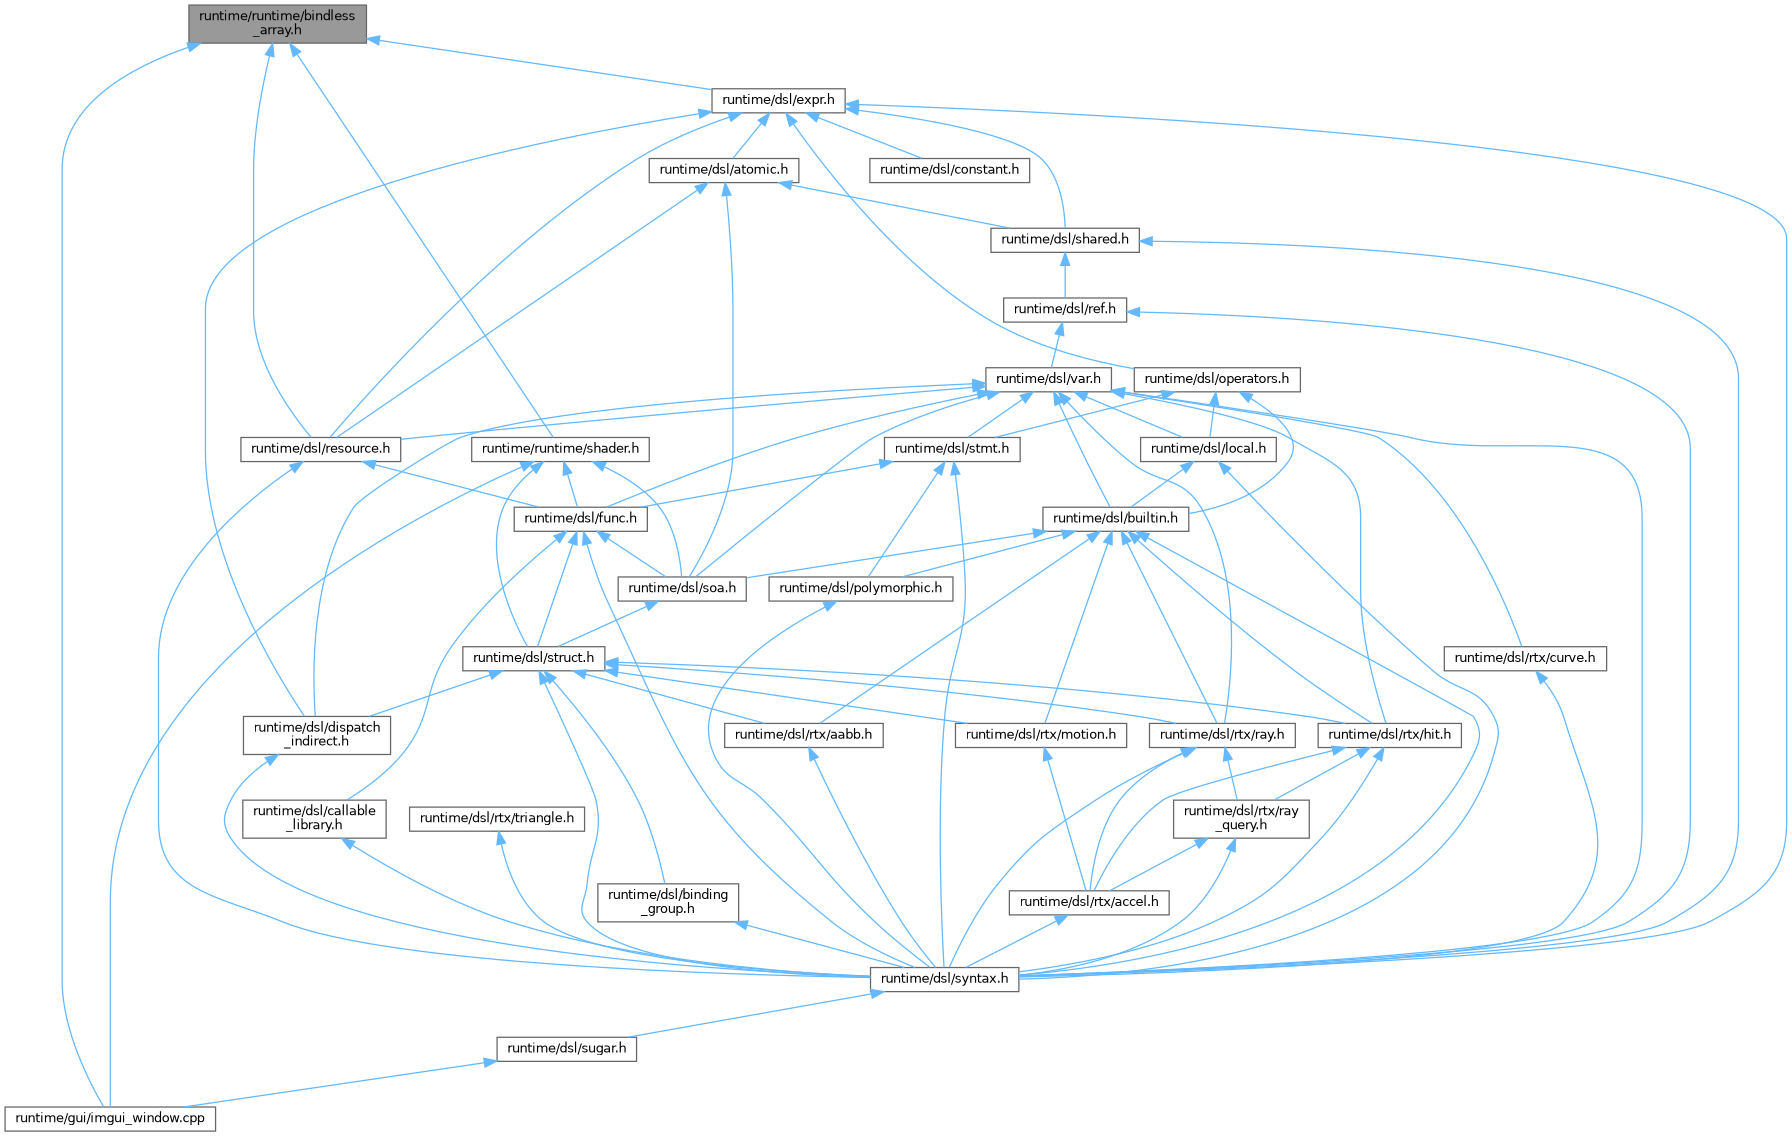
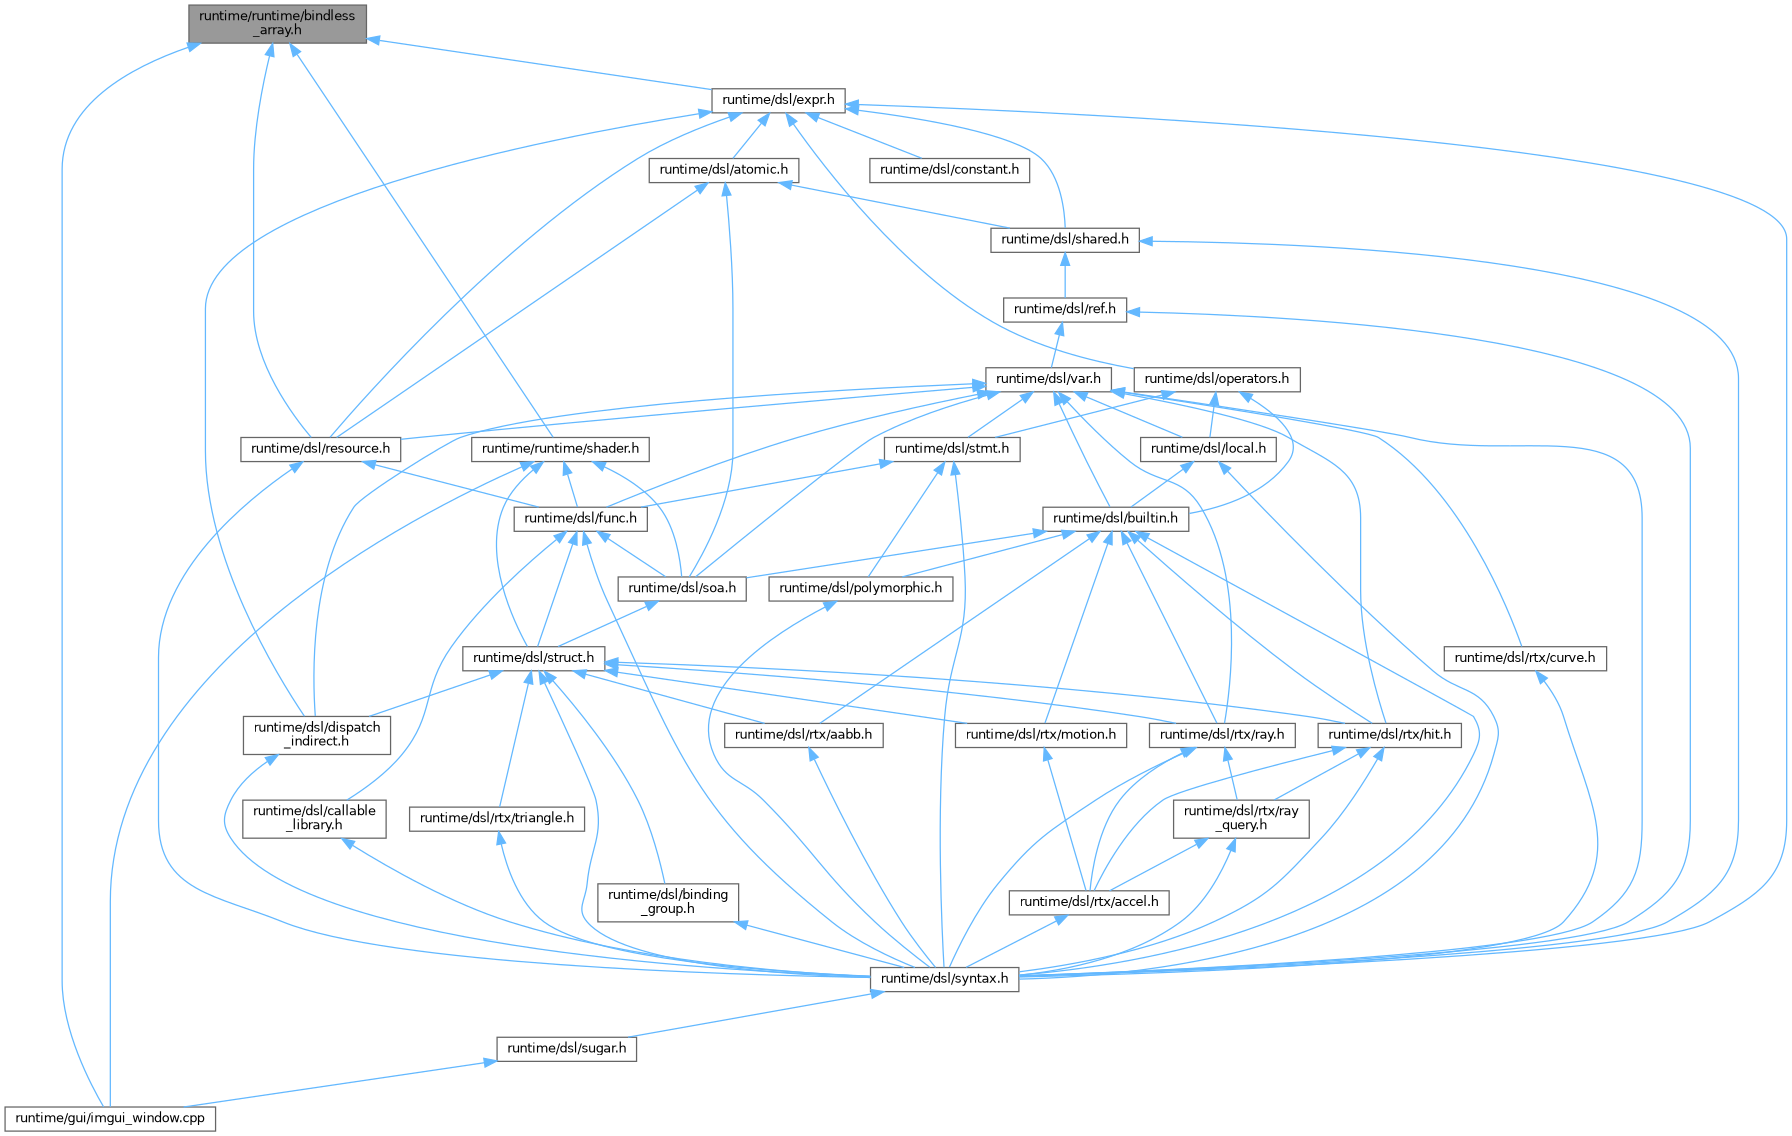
edge "runtime/dsl/rtx/triangle.h" -> "runtime/dsl/struct.h": added
